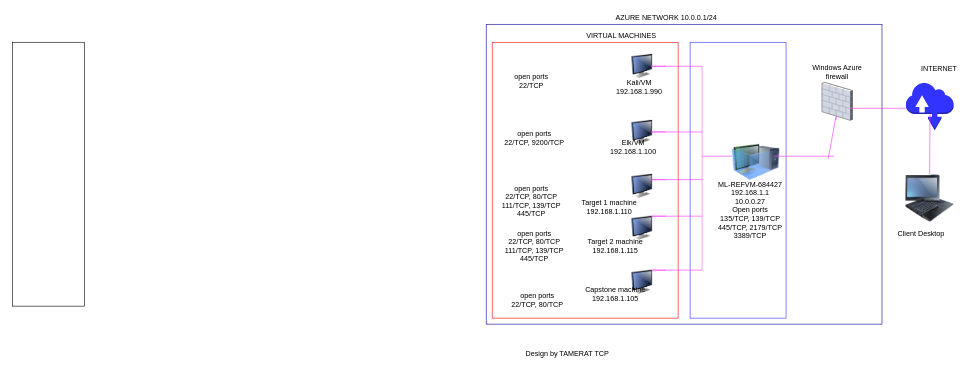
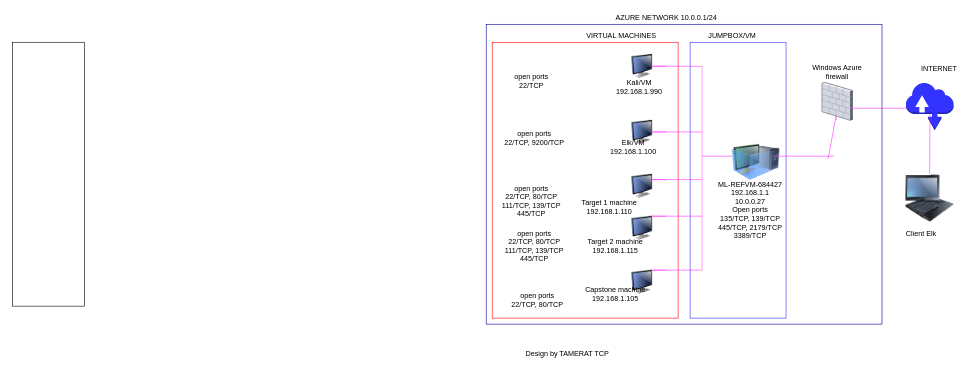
node "JUMPBOX/VM": added
node "Client Desktop": label "Client Desktop" -> "Client Elk"
